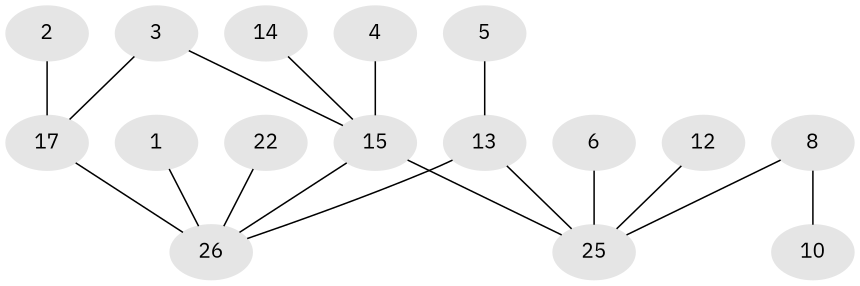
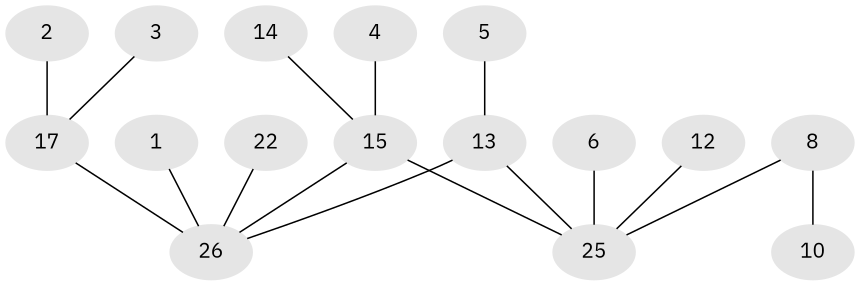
edge "3" -- "15": removed
